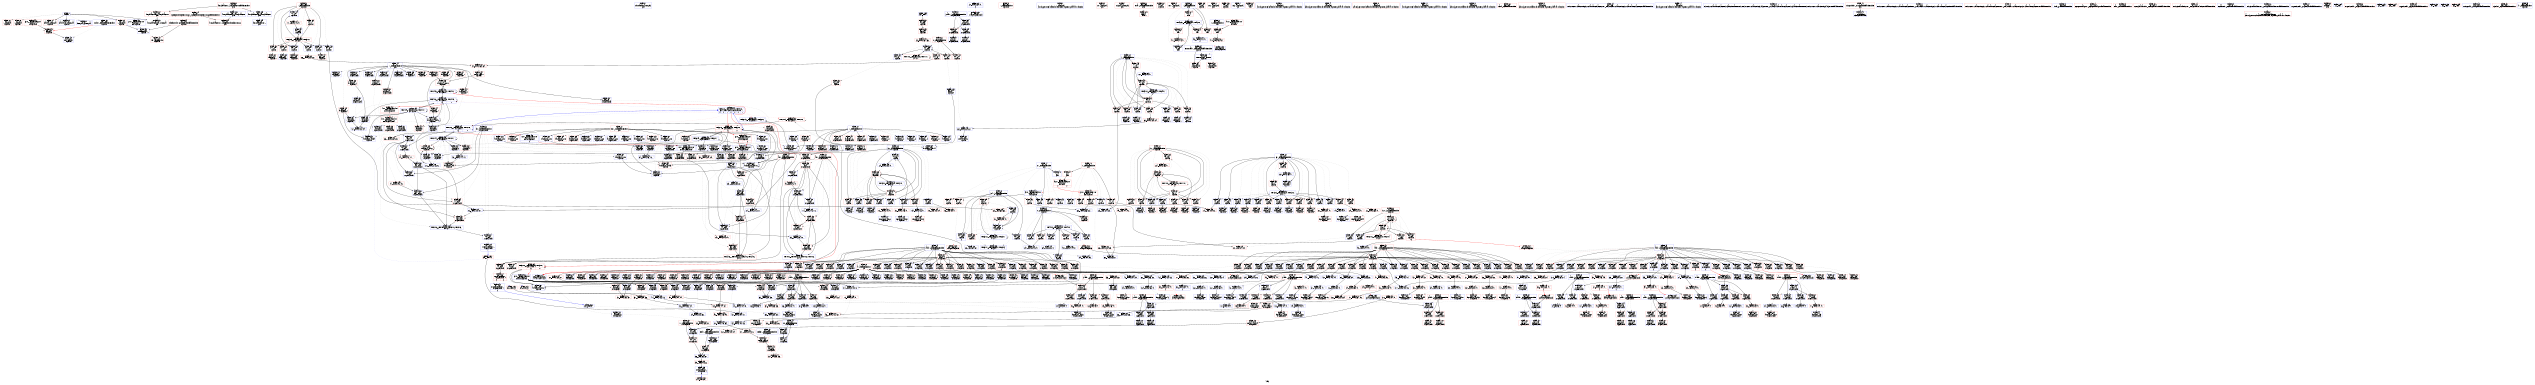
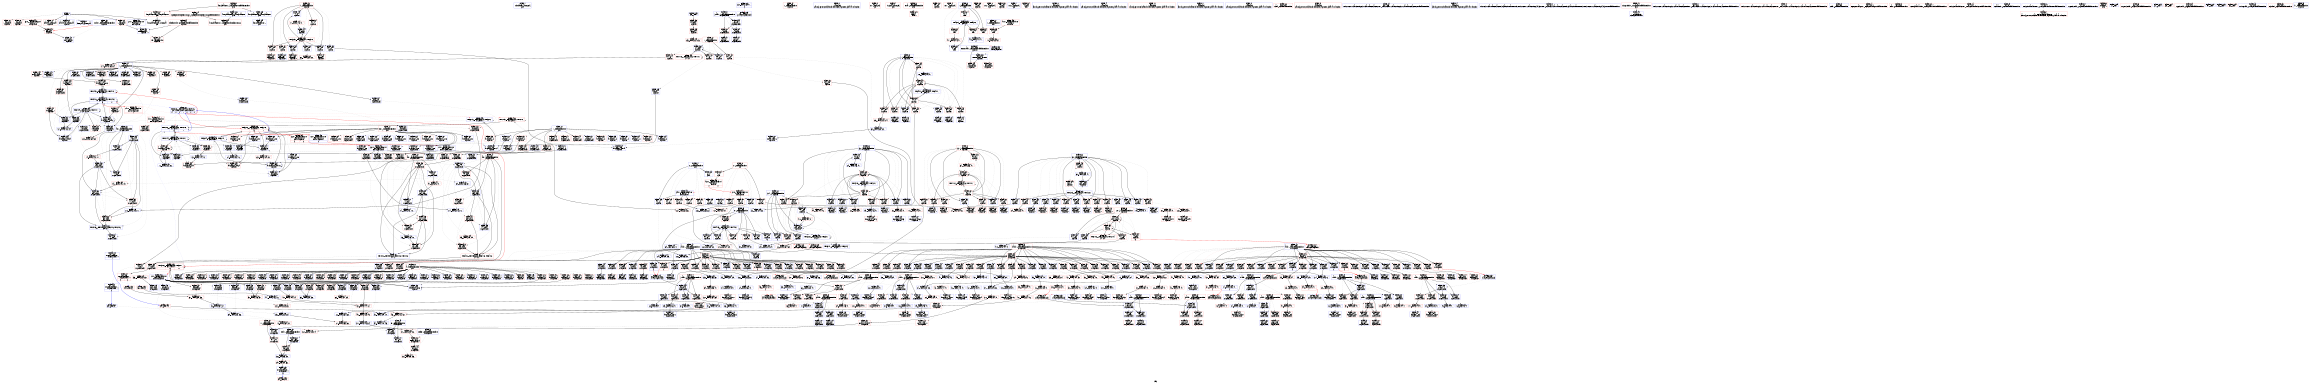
edge "NodeID: 600" -> "NodeID: 500": added
node "NodeID: 184": removed
edge "NodeID: 65" -> "NodeID: 521": added
node "NodeID: 224": added
